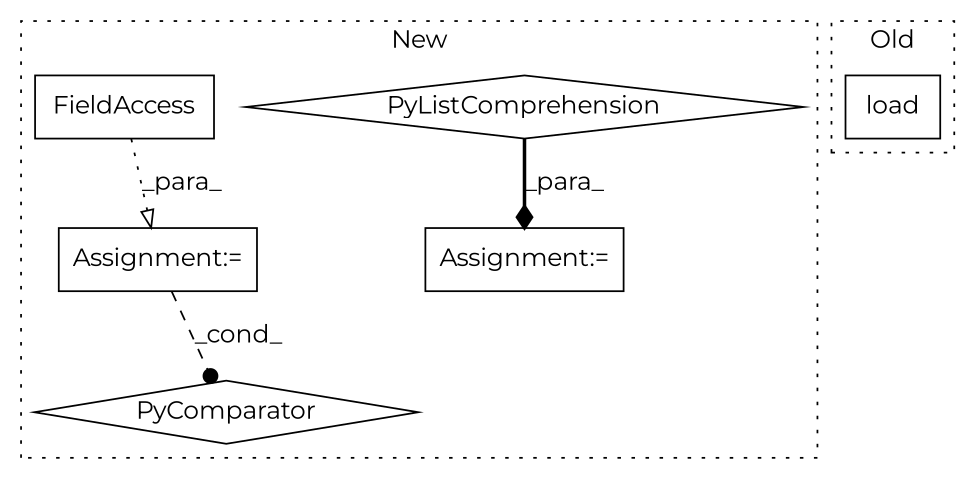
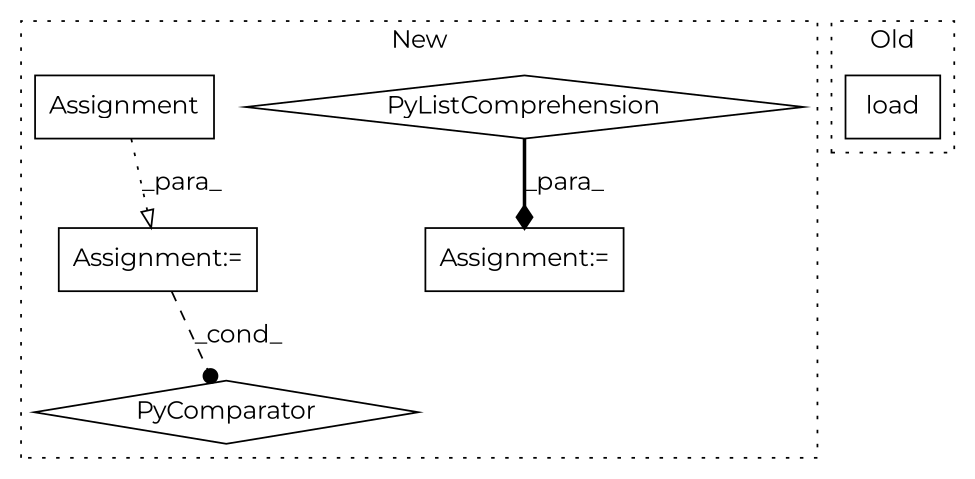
node "FieldAccess": label "FieldAccess" -> "Assignment"
